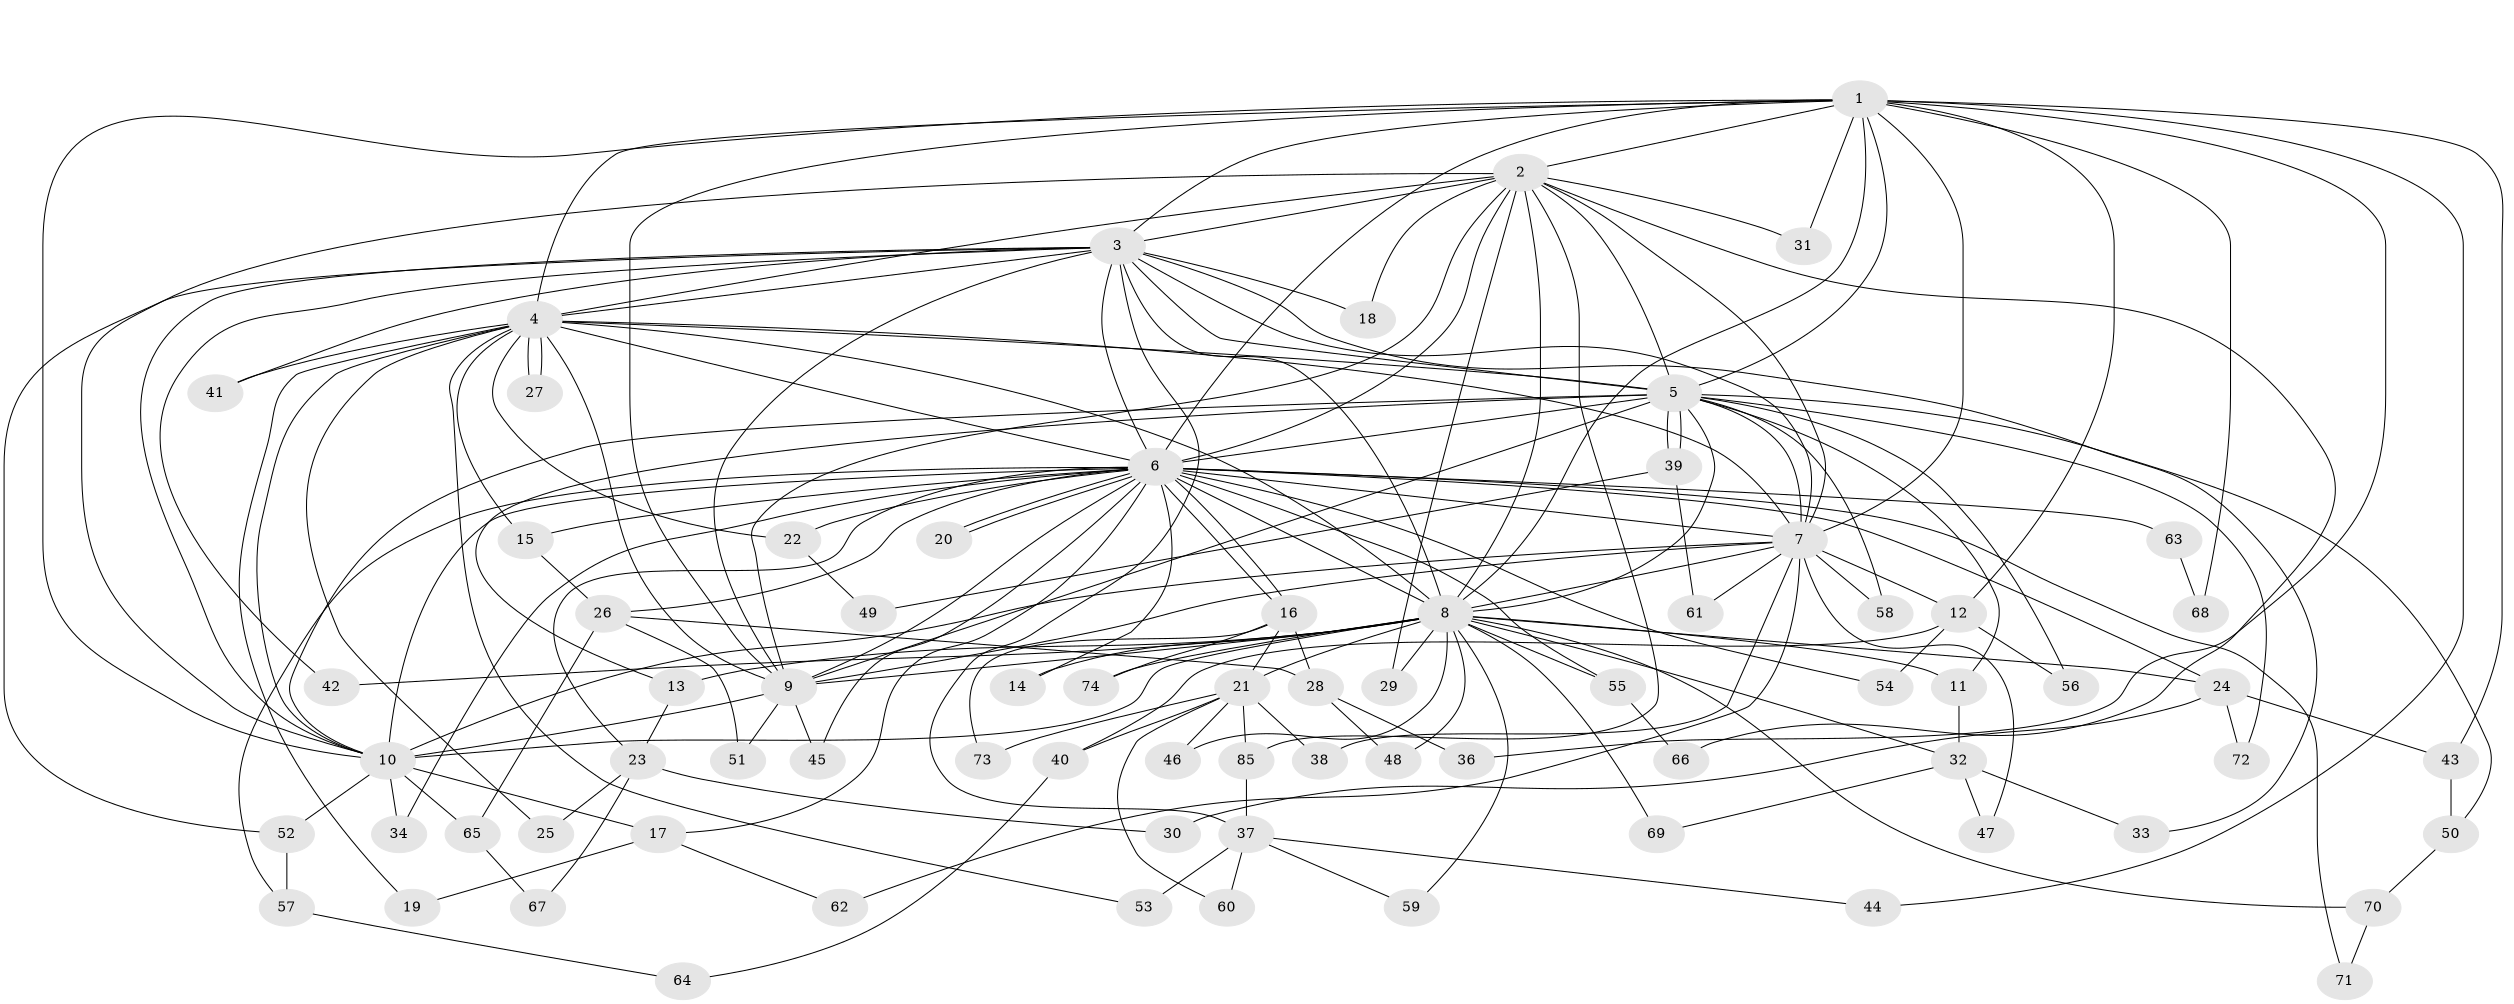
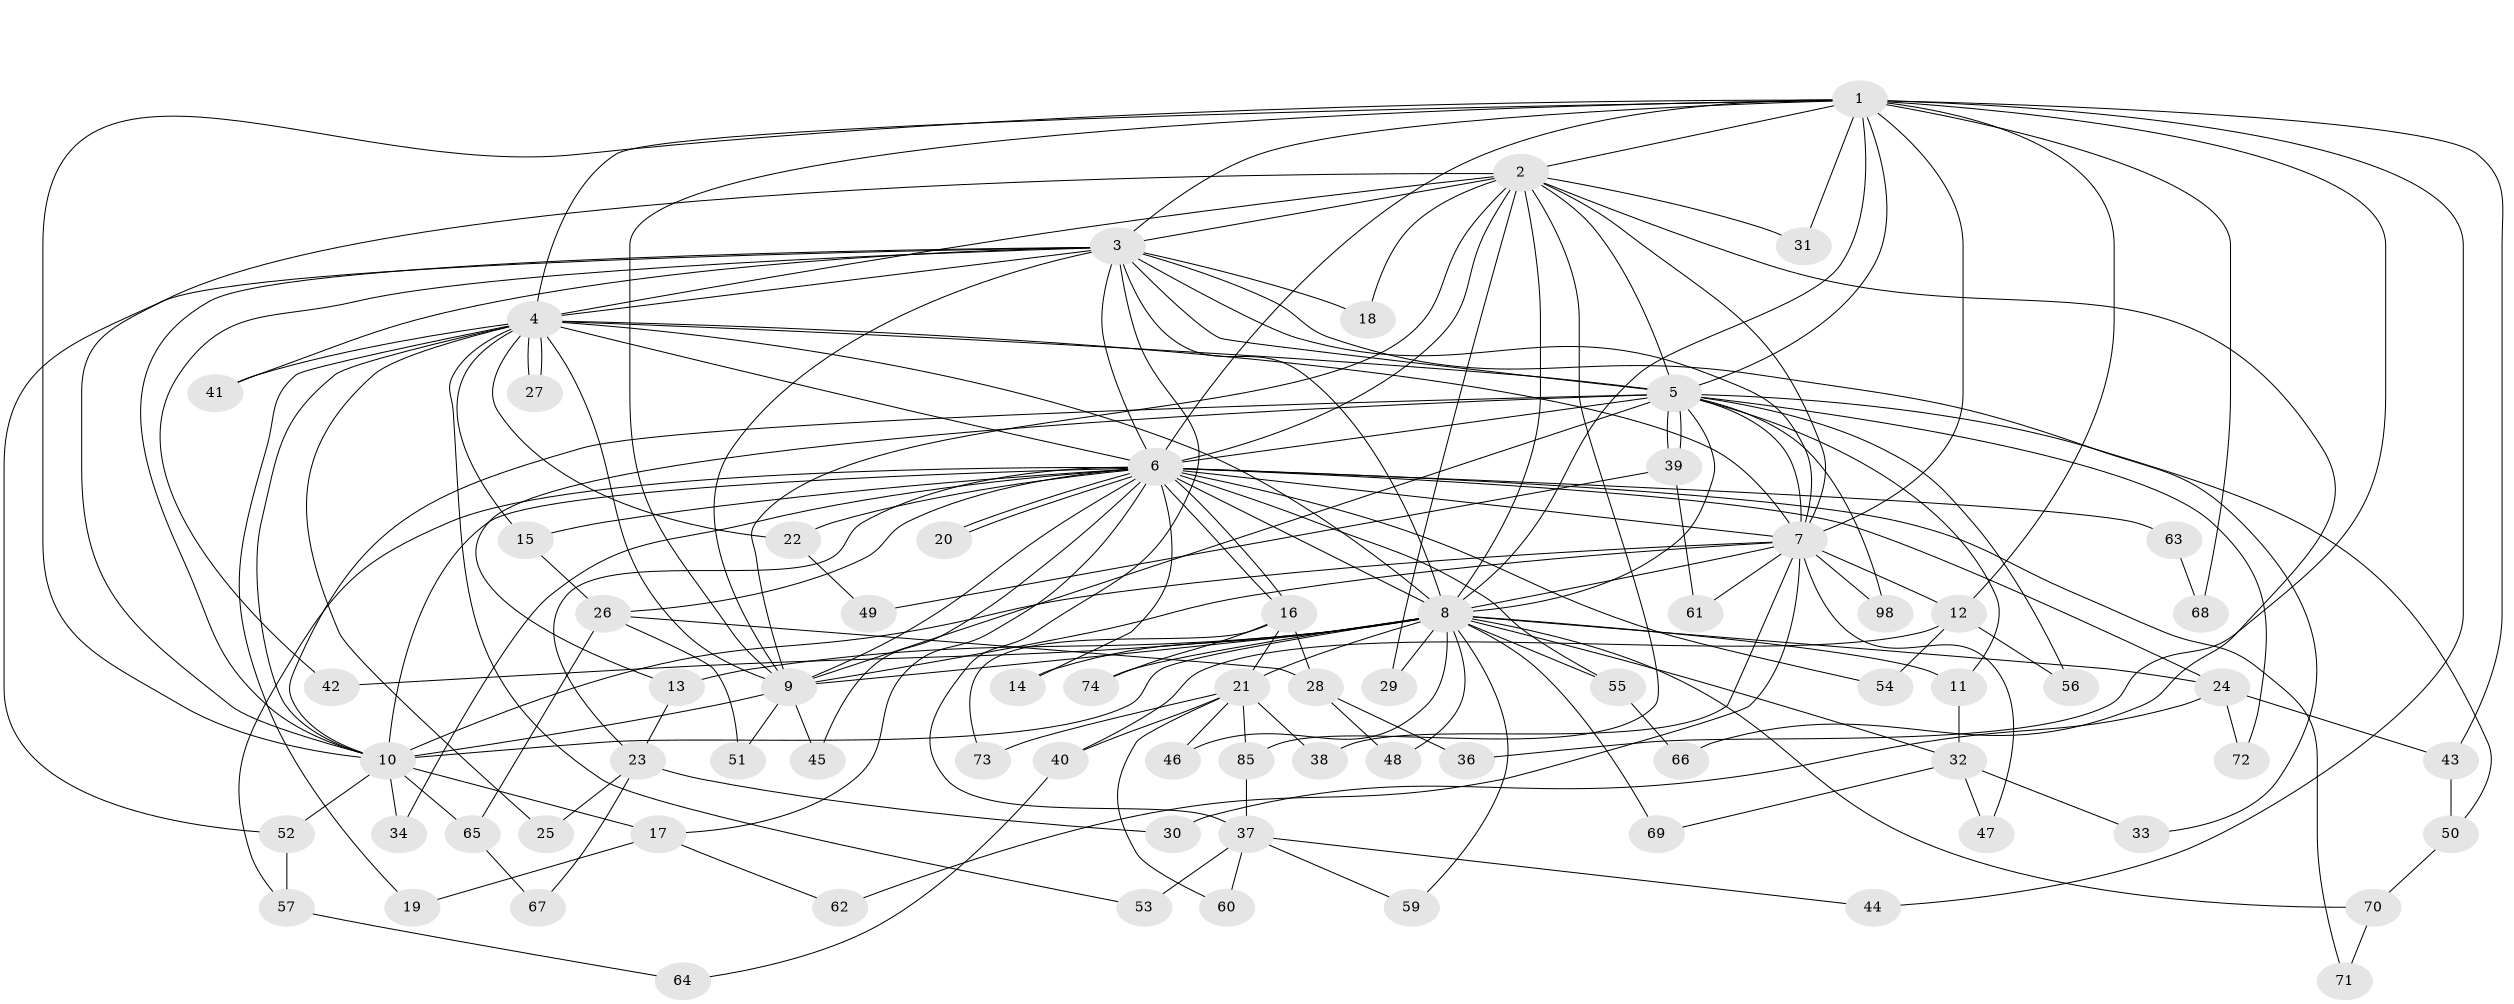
node "58": label "58" -> "98"
